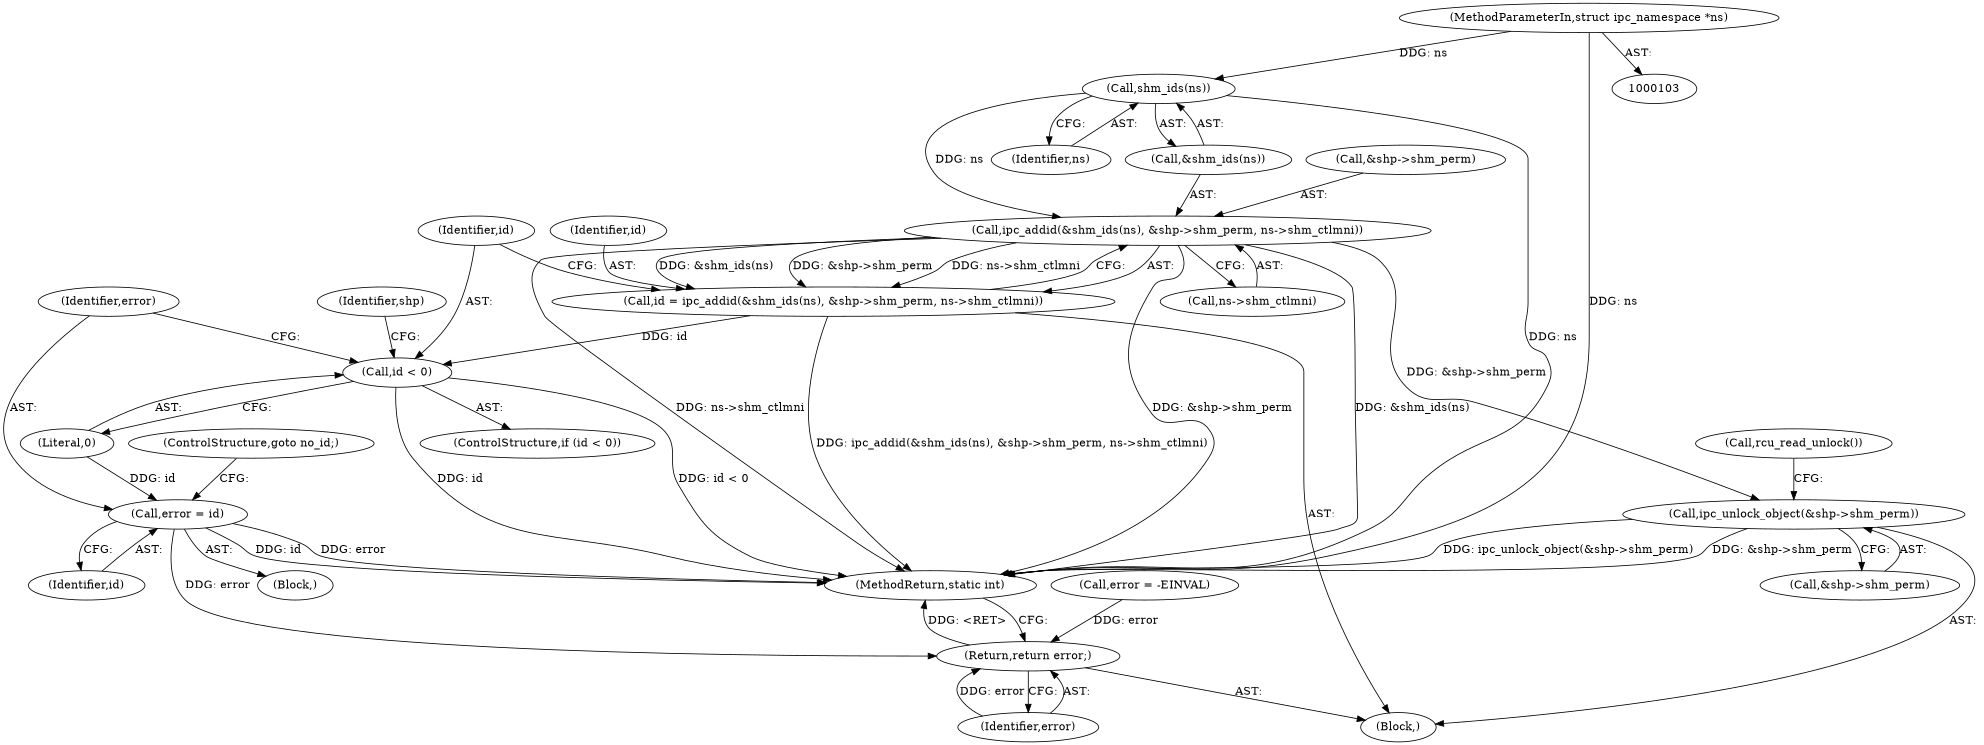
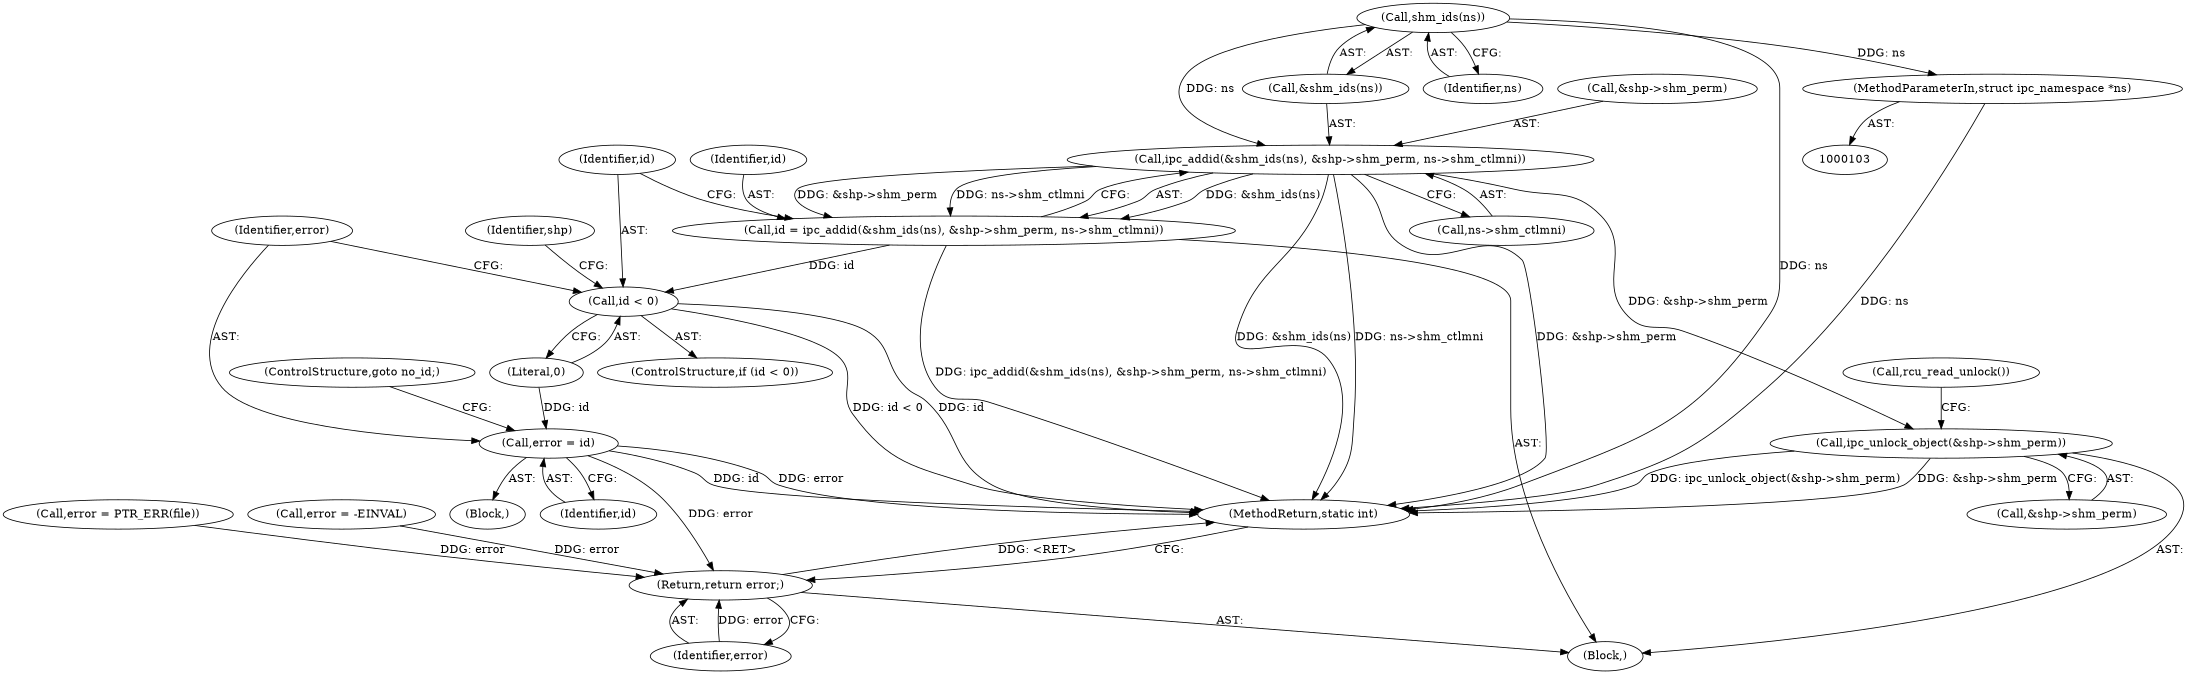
edge "(MethodParameterIn,struct ipc_namespace *ns)" -> "(Call,shm_ids(ns))": reversed
node "(Call,error = PTR_ERR(file))": added
